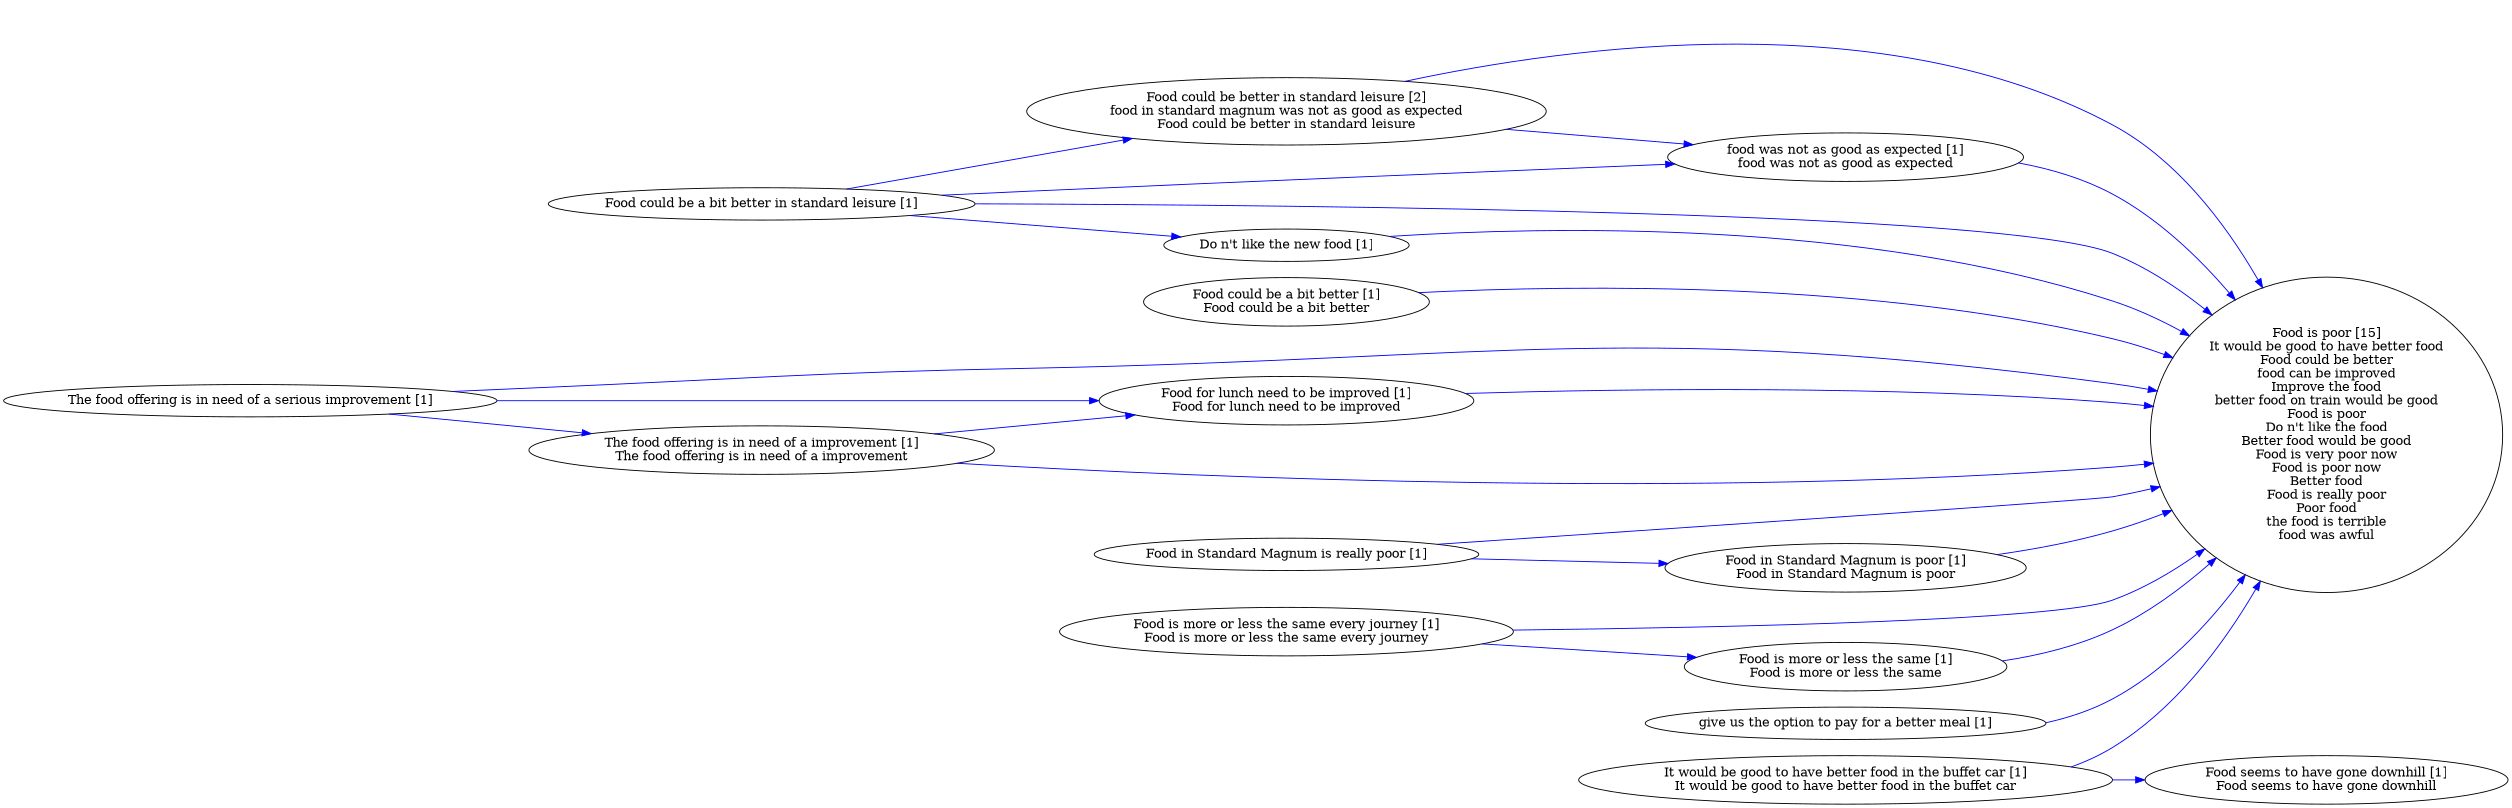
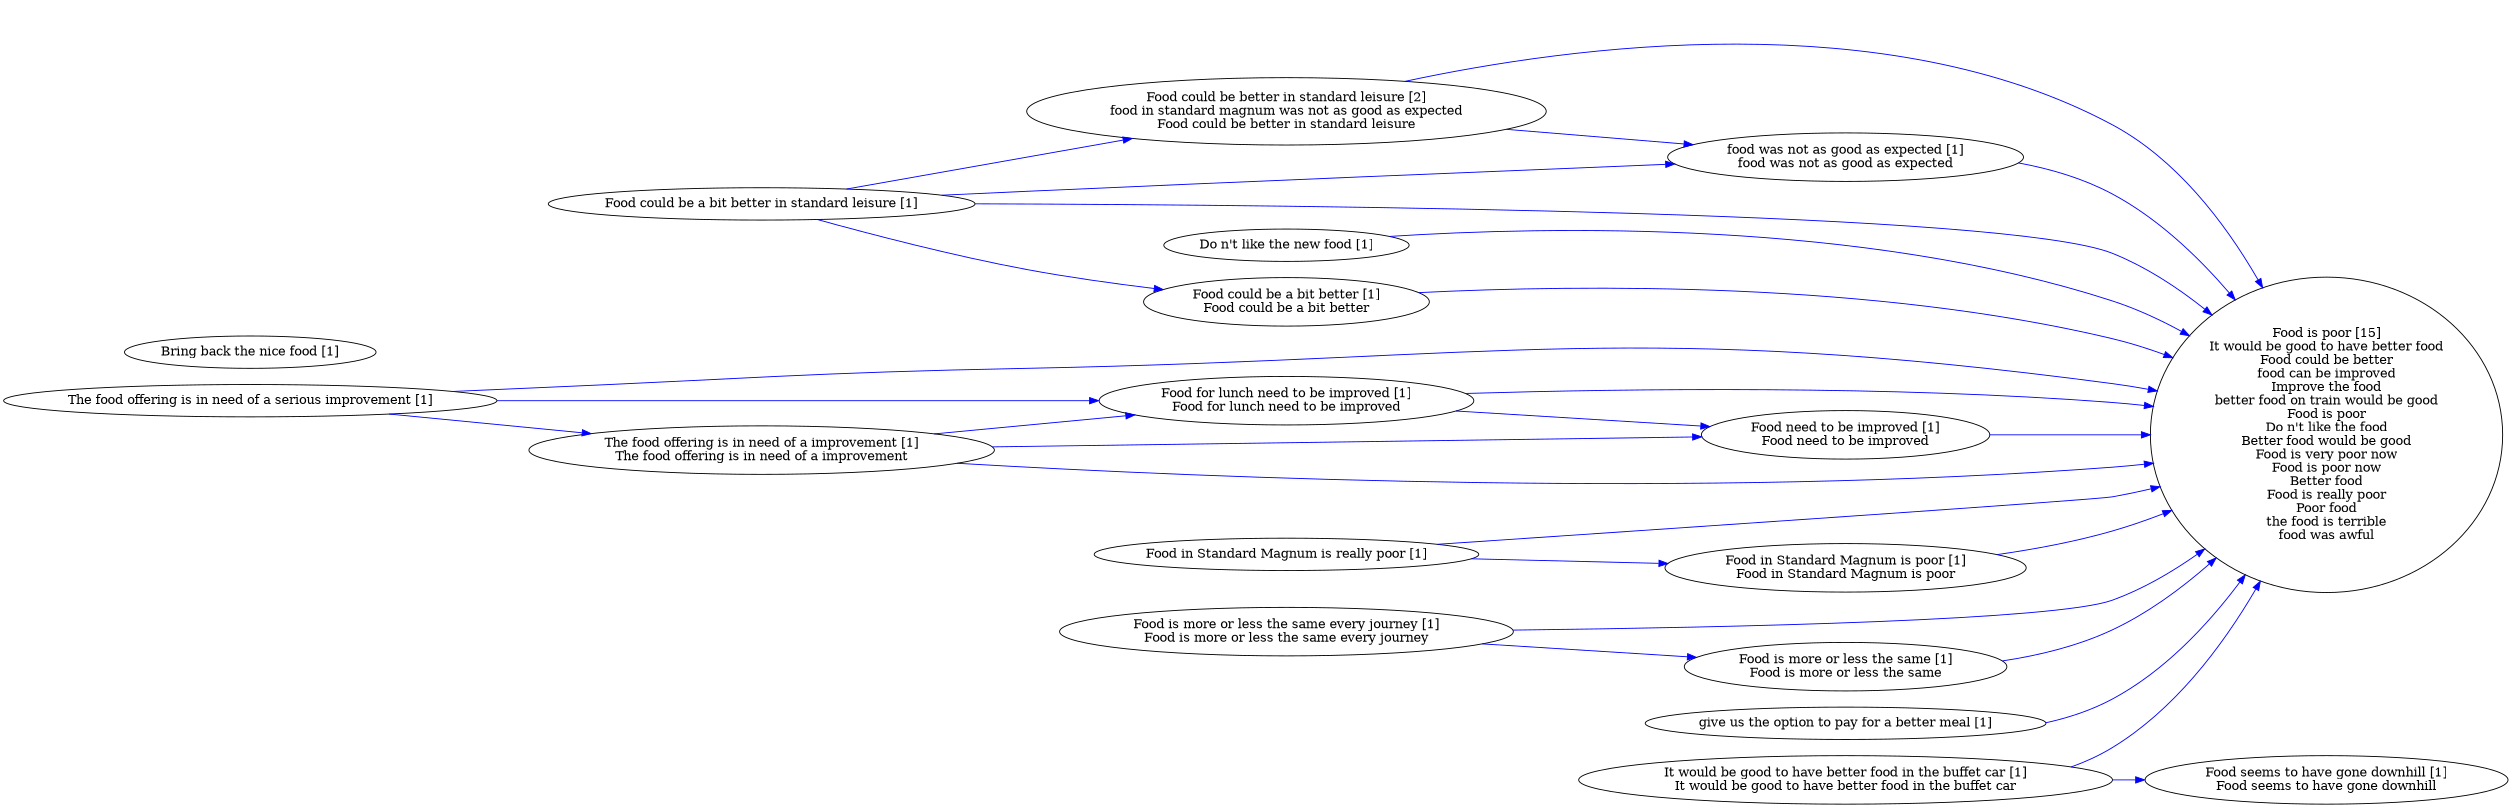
edge "Food could be a bit better in standard leisure [1]" -> "Do n't like the new food [1]": now "Food could be a bit better in standard leisure [1]" -> "Food could be a bit better [1] Food could be a bit better"
node "Bring back the nice food [1]": added
node "Food need to be improved [1] Food need to be improved": added
